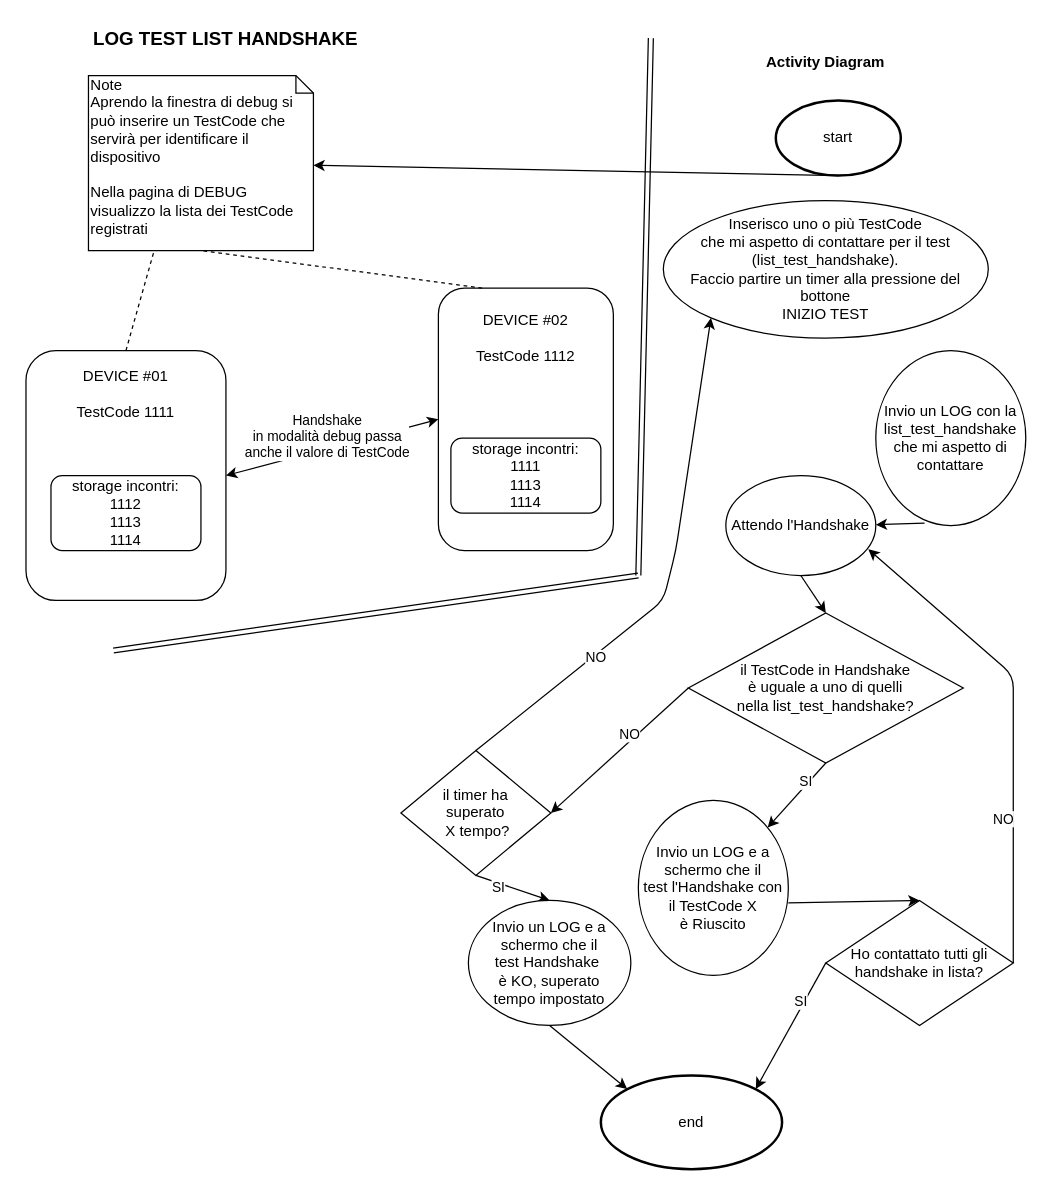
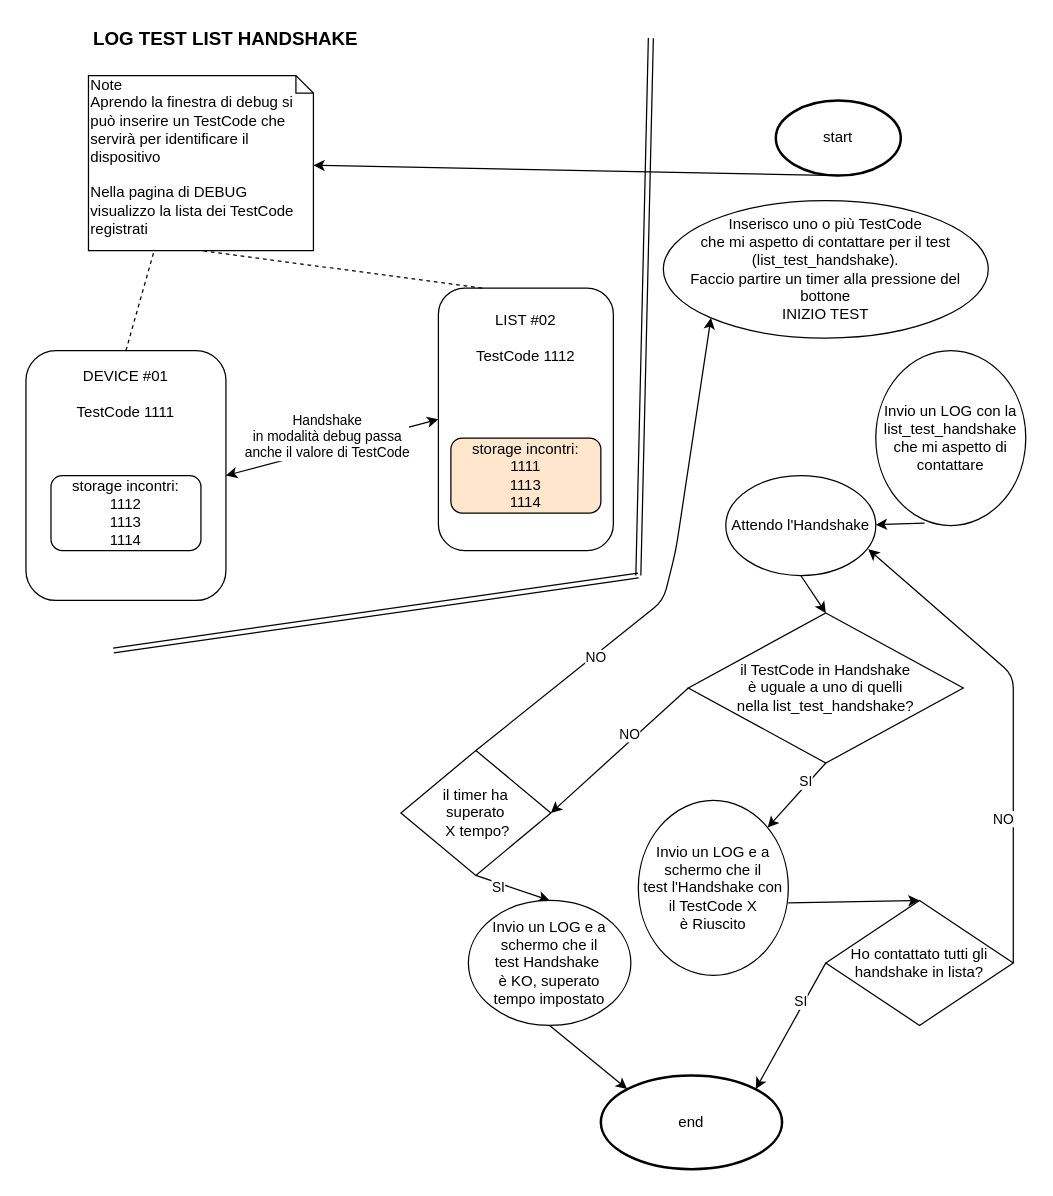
node "Activity Diagram": removed
node "DEVICE #02 TestCode 1112": label "DEVICE #02 TestCode 1112" -> "LIST #02 TestCode 1112"
node "storage incontri: 1111 1113 1114": fillcolor #ffffff -> #ffe6cc
